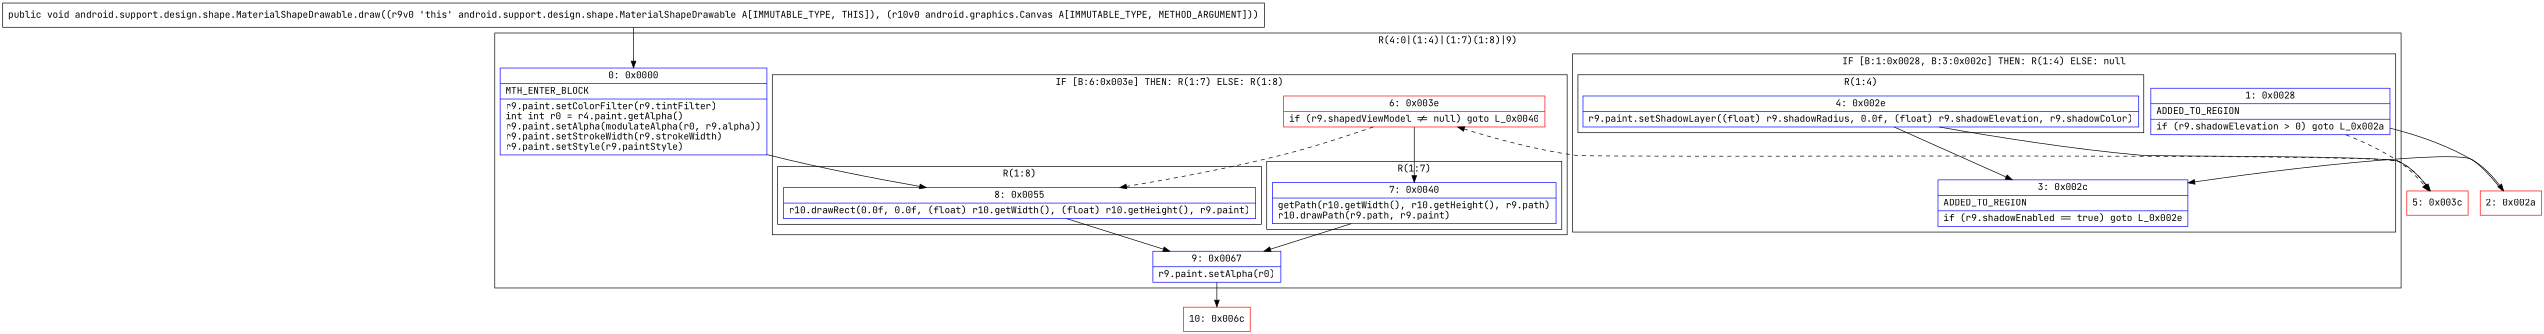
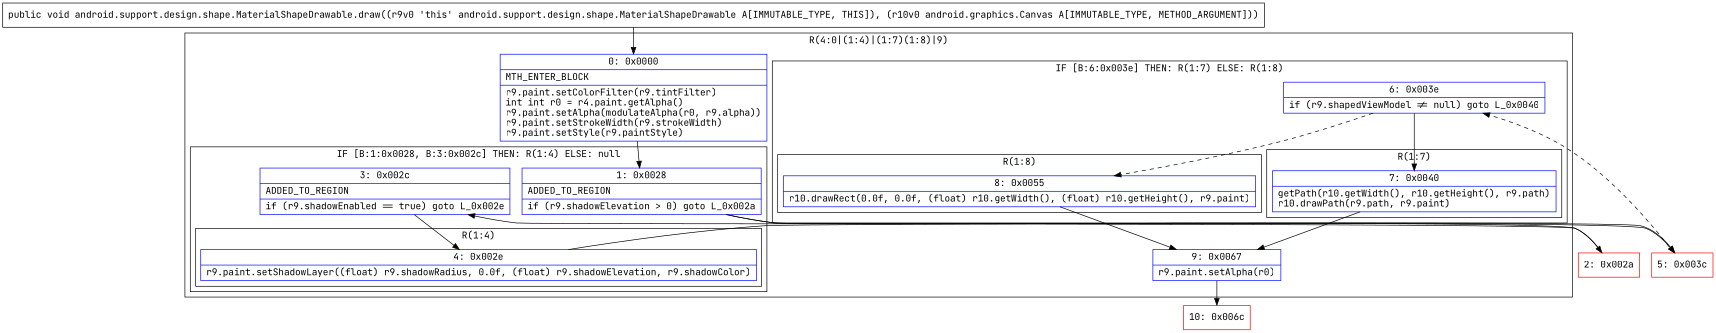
node "6: 0x003e": color red -> blue
edge "4: 0x002e" -> "3: 0x002c": reversed
edge "1: 0x0028" -> "5: 0x003c": style dashed -> solid
edge "0: 0x0000" -> "8: 0x0055": now "0: 0x0000" -> "1: 0x0028"
